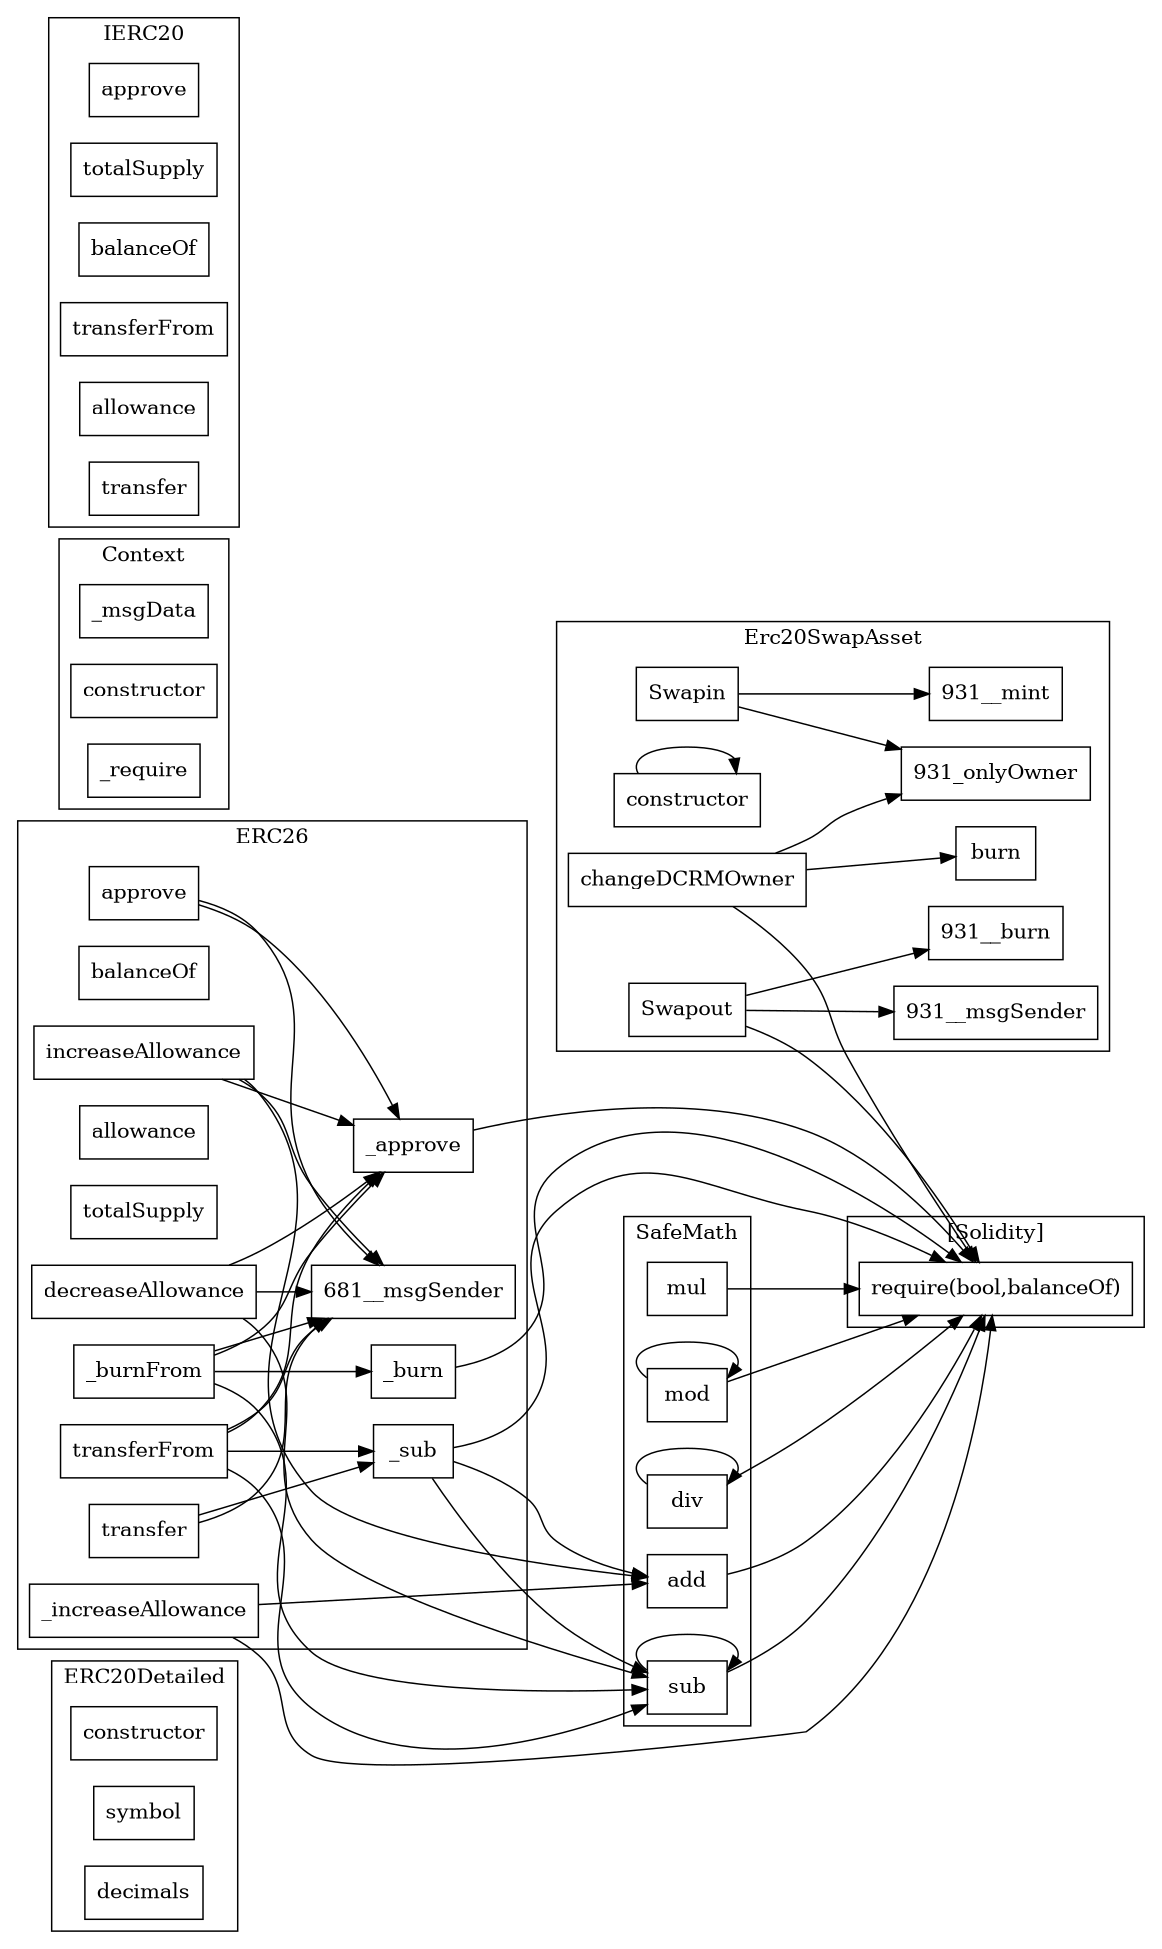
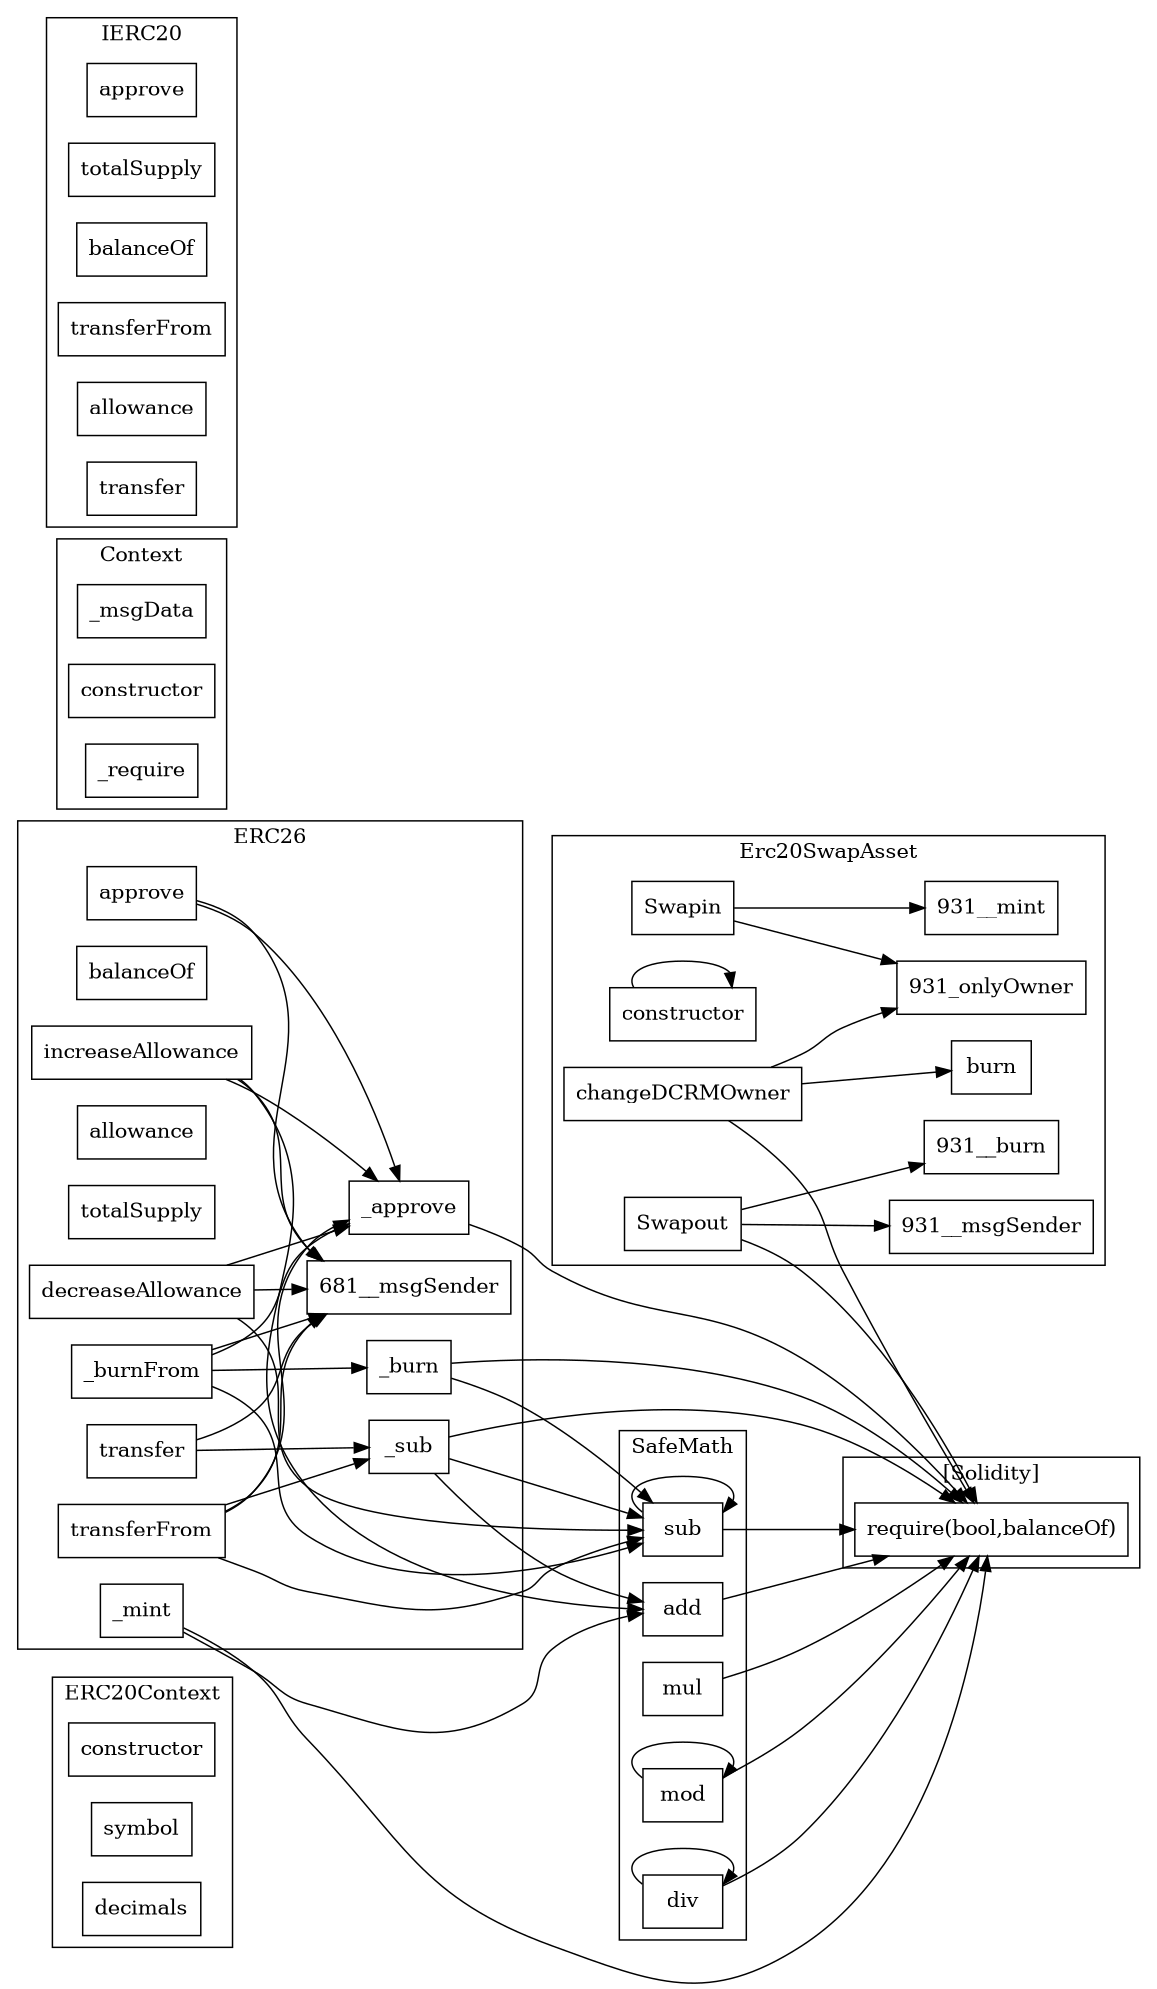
edge "_burn" -> "sub": added
node "_increaseAllowance": label "_increaseAllowance" -> "_mint"
cluster "ERC20Detailed": label "ERC20Detailed" -> "ERC20Context"
